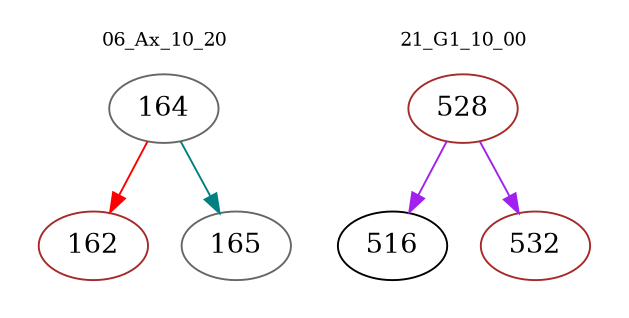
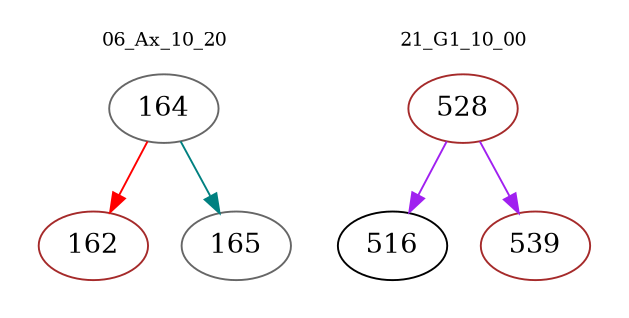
node "532": label "532" -> "539"
